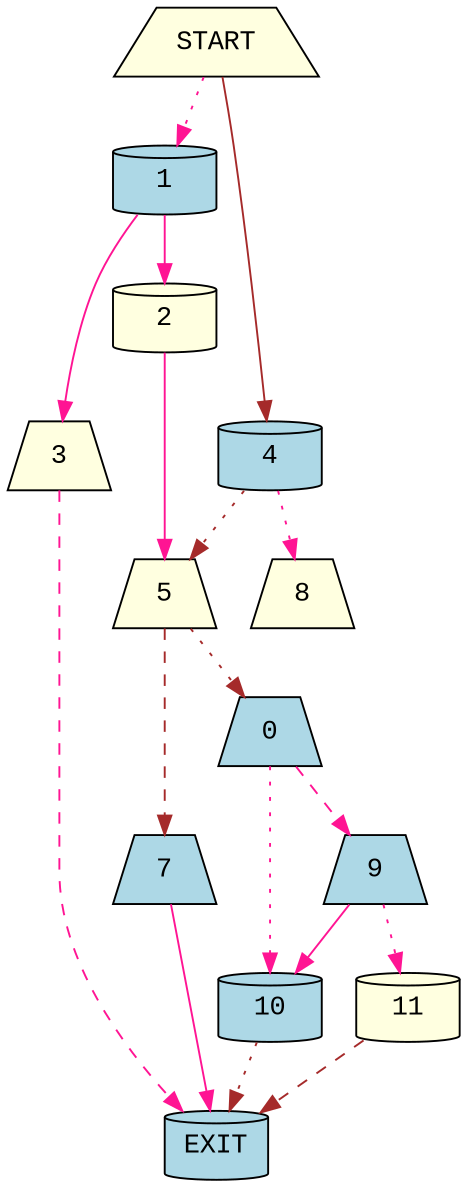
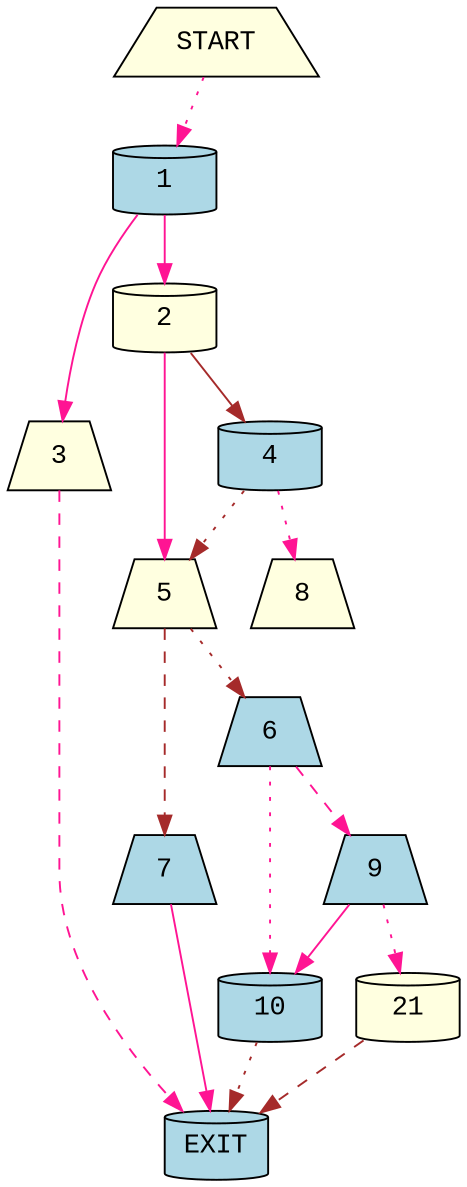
edge "START" -> "4": now "2" -> "4"
node "0": label "0" -> "6"
node "11": label "11" -> "21"
